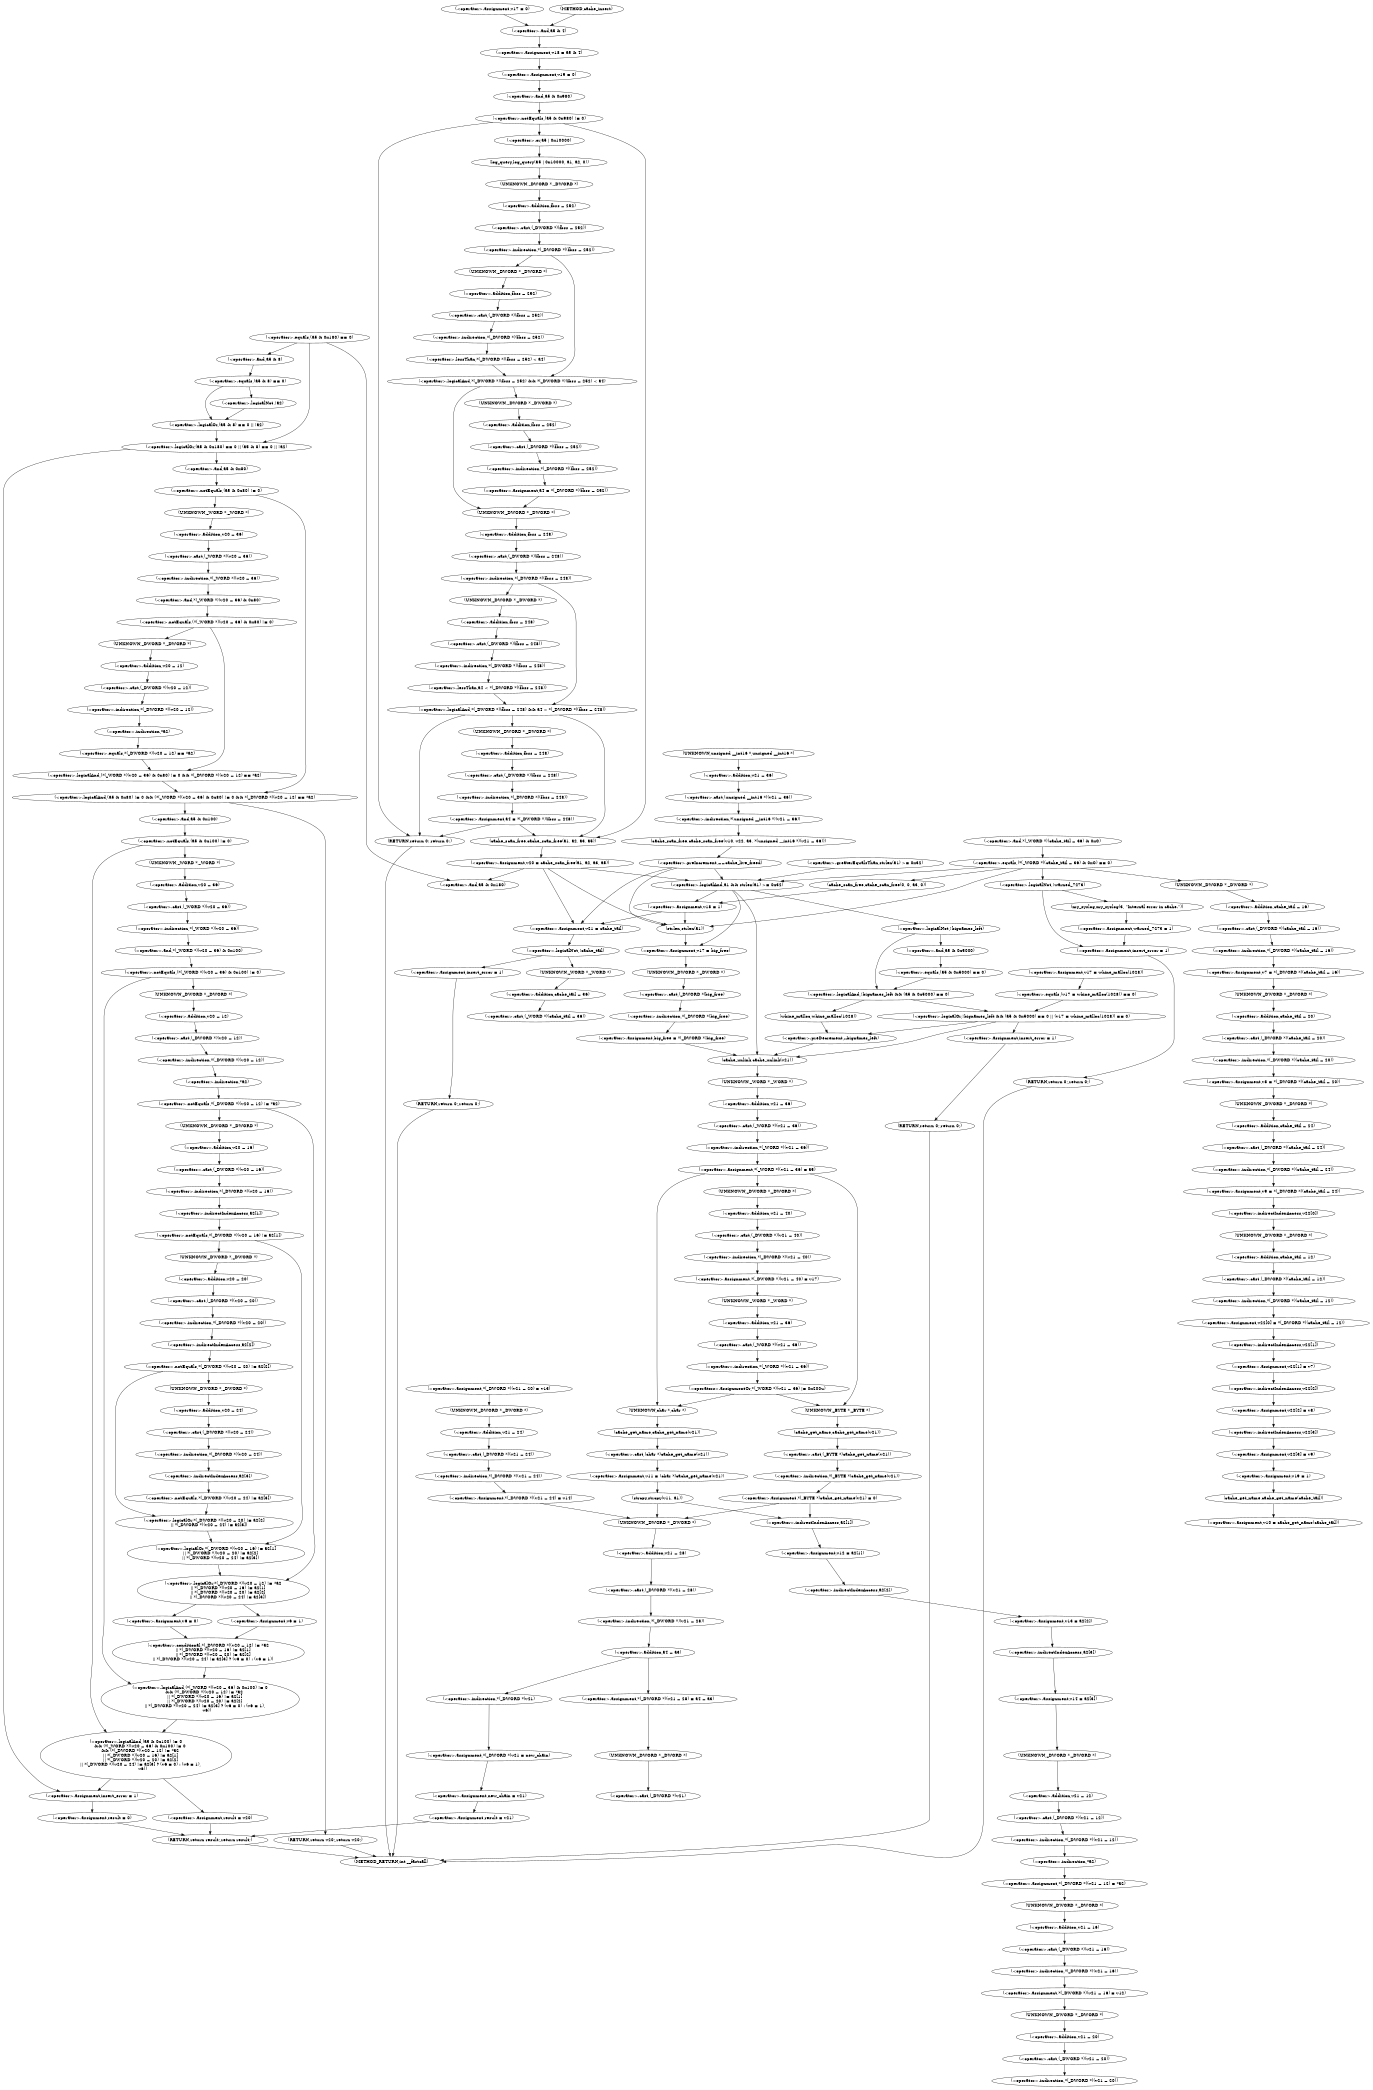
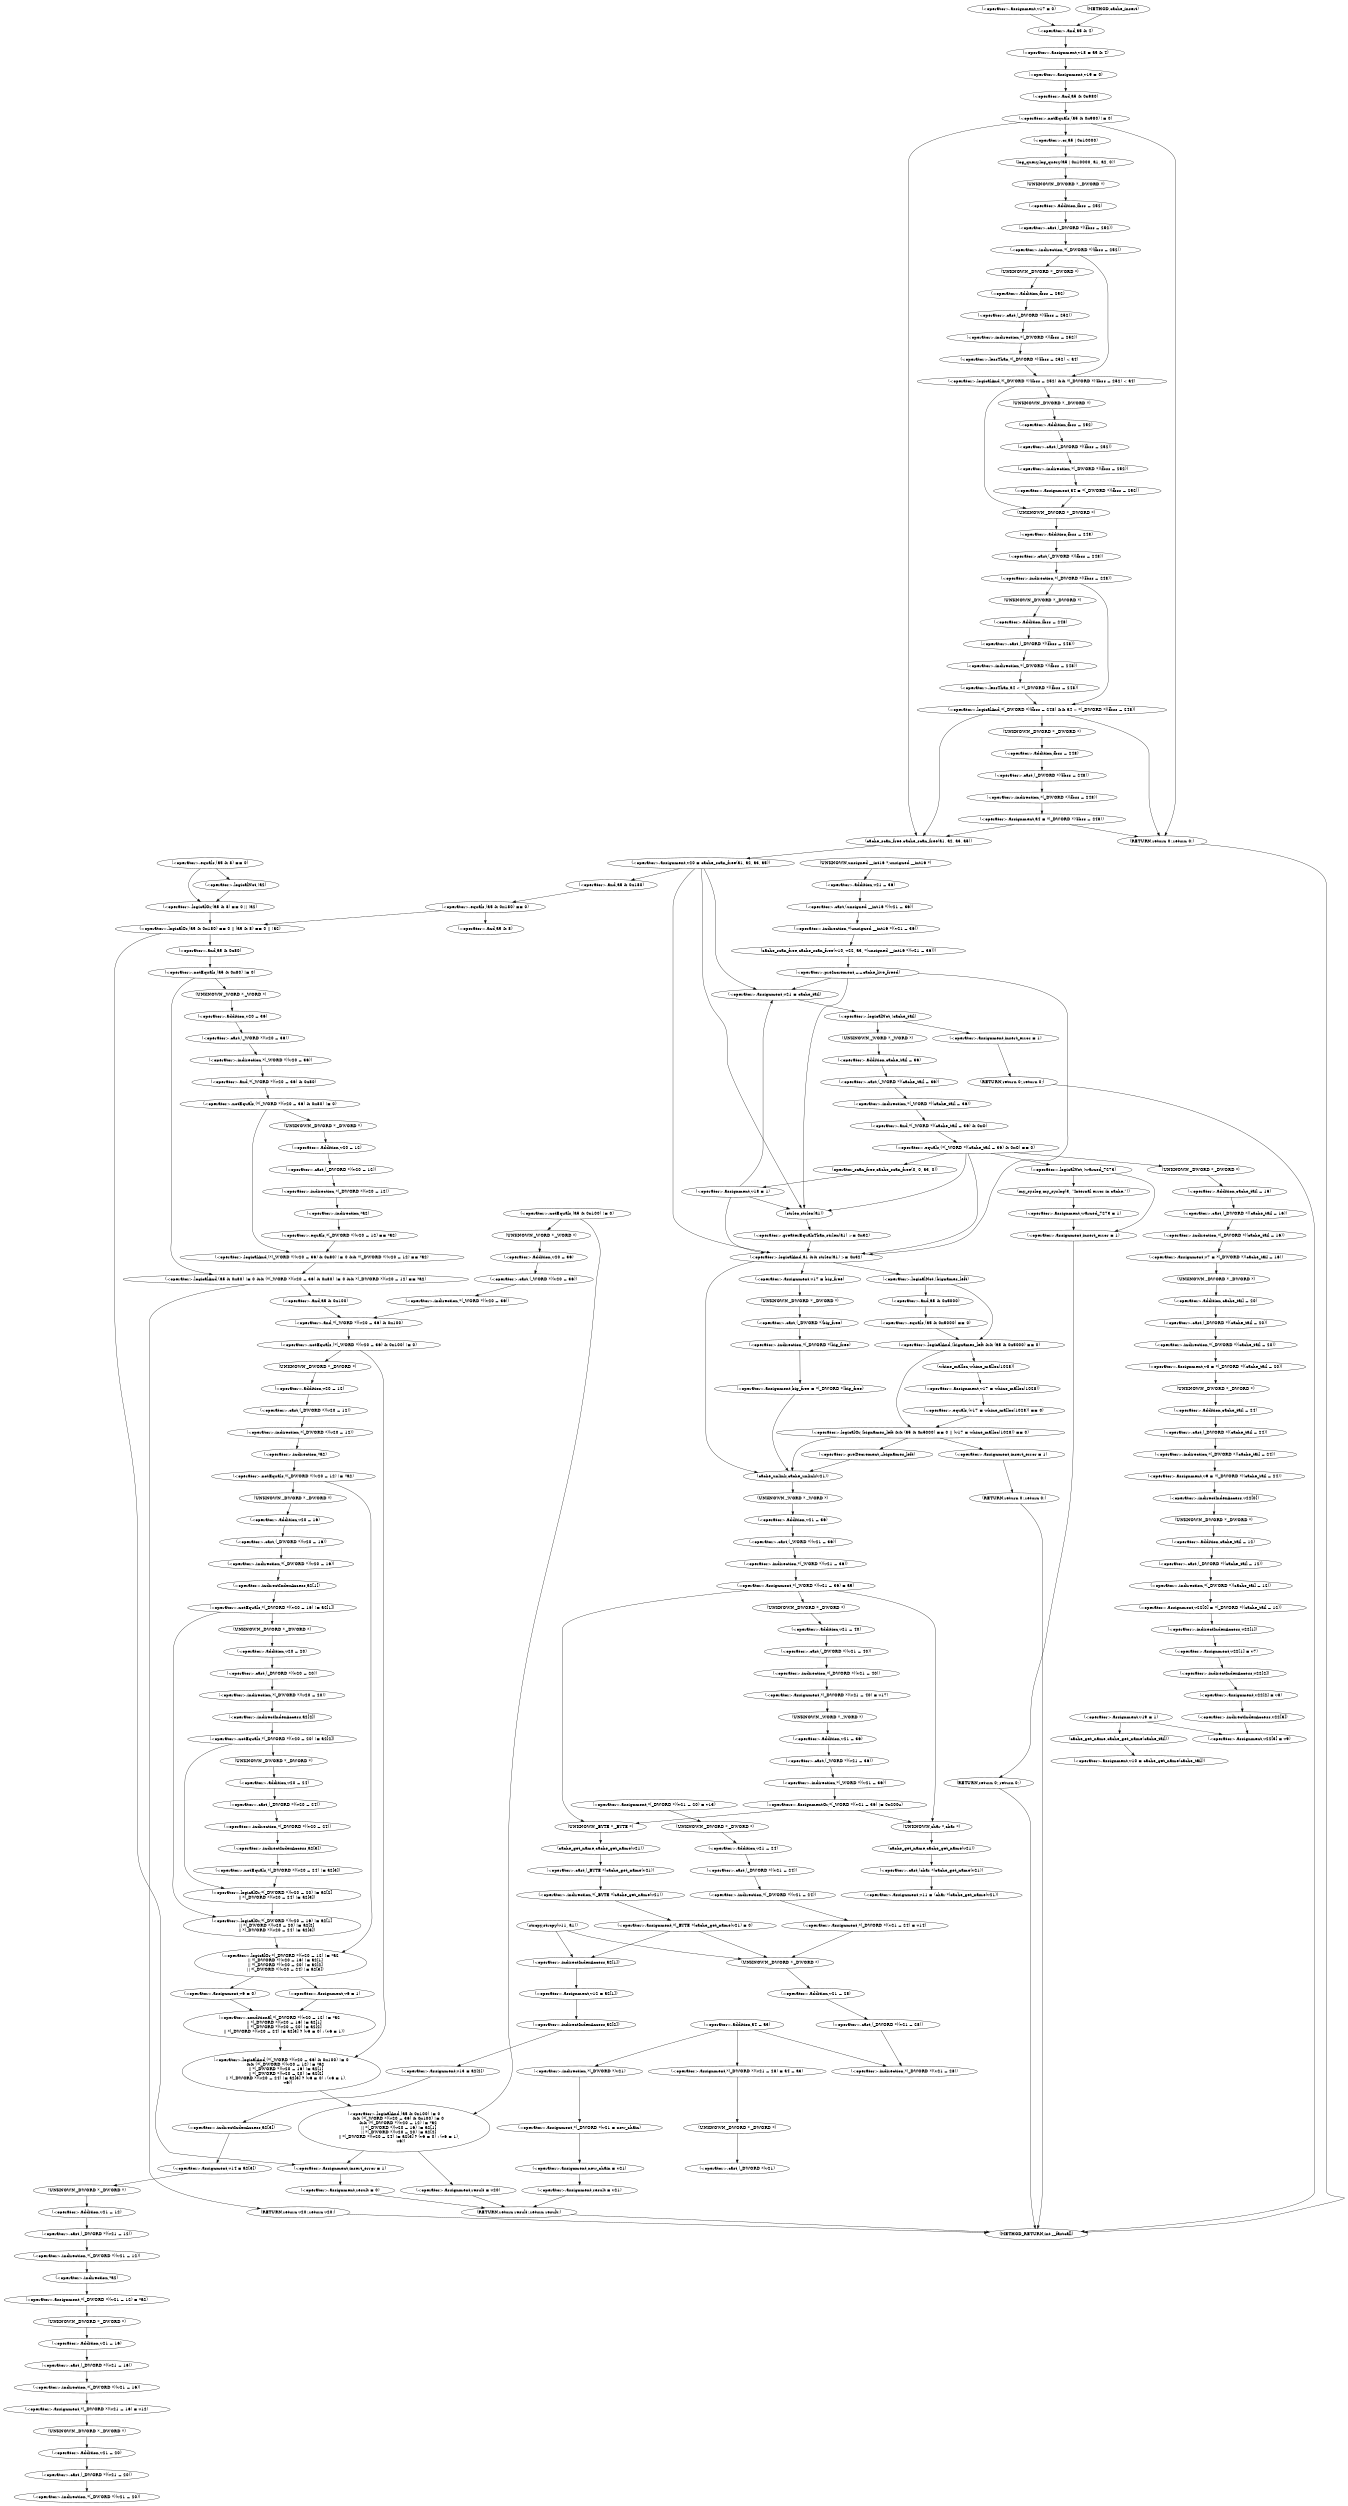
edge "(<operator>.and,a5 & 8)" -> "(<operator>.equals,(a5 & 8) == 0)": removed
edge "(<operator>.equals,(a5 & 0x180) == 0)" -> "(<operator>.and,a5 & 0x180)": reversed
edge "(<operator>.and,a5 & 0x100)" -> "(<operator>.notEquals,(a5 & 0x100) != 0)": now "(<operator>.and,a5 & 0x100)" -> "(<operator>.and,*(_WORD *)(v20 + 36) & 0x100)"
node "(cache_scan_free,cache_scan_free(0, 0, a3, 0))": label "(cache_scan_free,cache_scan_free(0, 0, a3, 0))" -> "(operator_scan_free,cache_scan_free(0, 0, a3, 0))"
edge "(<operator>.logicalAnd,a1 && strlen(a1) >= 0x32)" -> "(<operator>.assignment,v18 = 1)": reversed
edge "(strlen,strlen(a1))" -> "(<operator>.assignment,v17 = big_free)": now "(strlen,strlen(a1))" -> "(<operator>.greaterEqualsThan,strlen(a1) >= 0x32)"
edge "(whine_malloc,whine_malloc(1028))" -> "(<operator>.preDecrement,--bignames_left)": now "(whine_malloc,whine_malloc(1028))" -> "(<operator>.assignment,v17 = whine_malloc(1028))"
node "(<operator>.indirection,*(_WORD *)(cache_tail + 36))": added
edge "(<operator>.assignment,v22[3] = v9)" -> "(<operator>.assignment,v19 = 1)": reversed
edge "(<operator>.assignment,v11 = (char *)cache_get_name(v21))" -> "(strcpy,strcpy(v11, a1))": removed
edge "(<operator>.indirection,*(_DWORD *)(v21 + 28))" -> "(<operator>.addition,a4 + a3)": reversed
